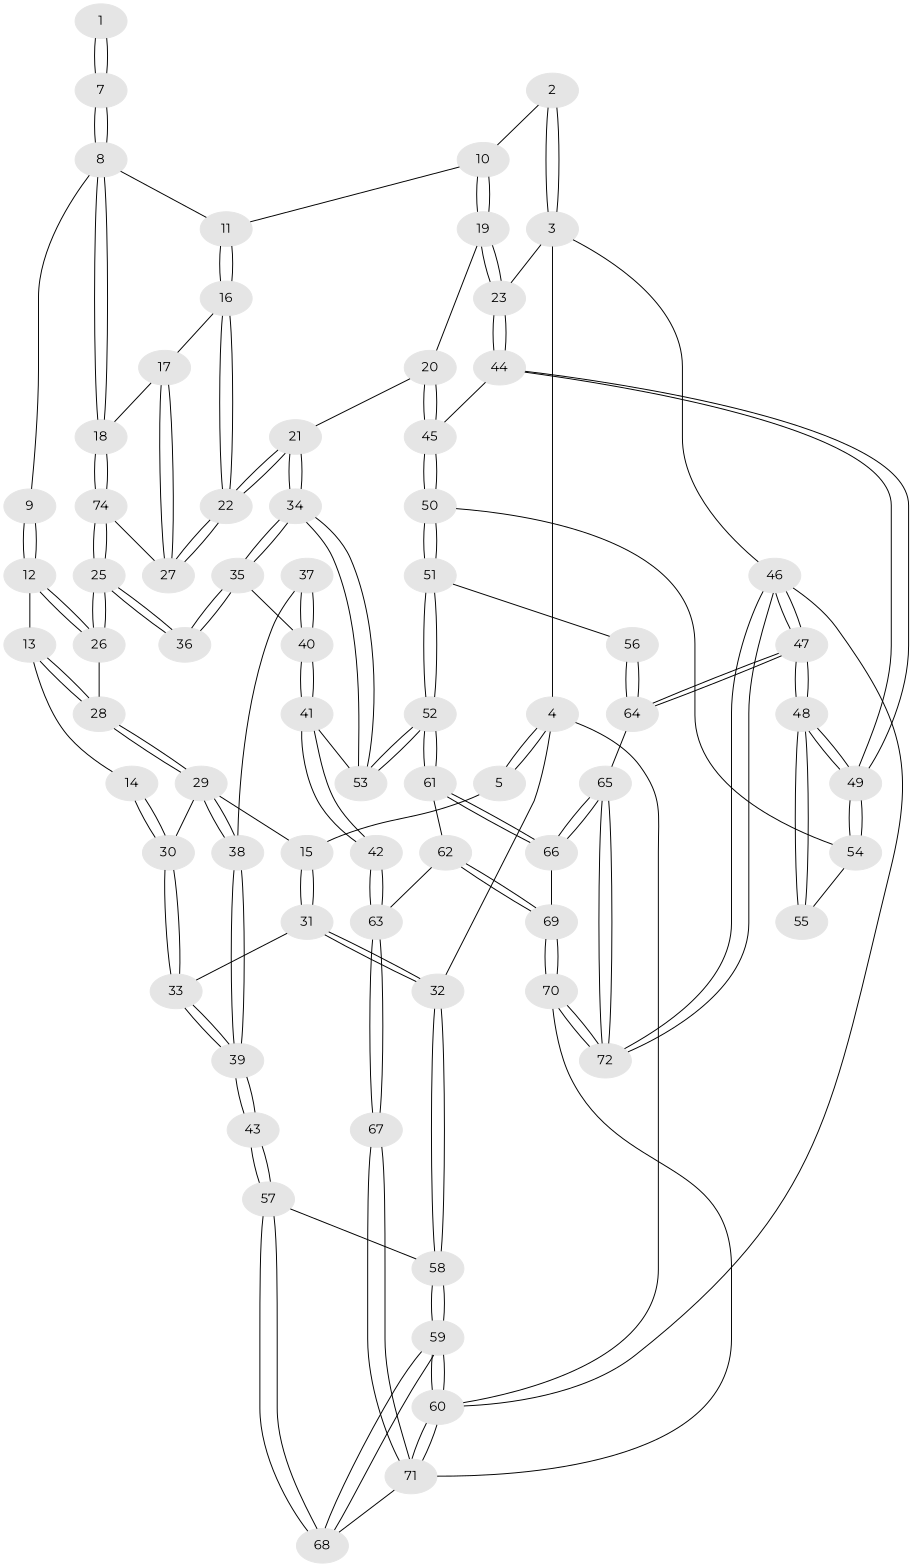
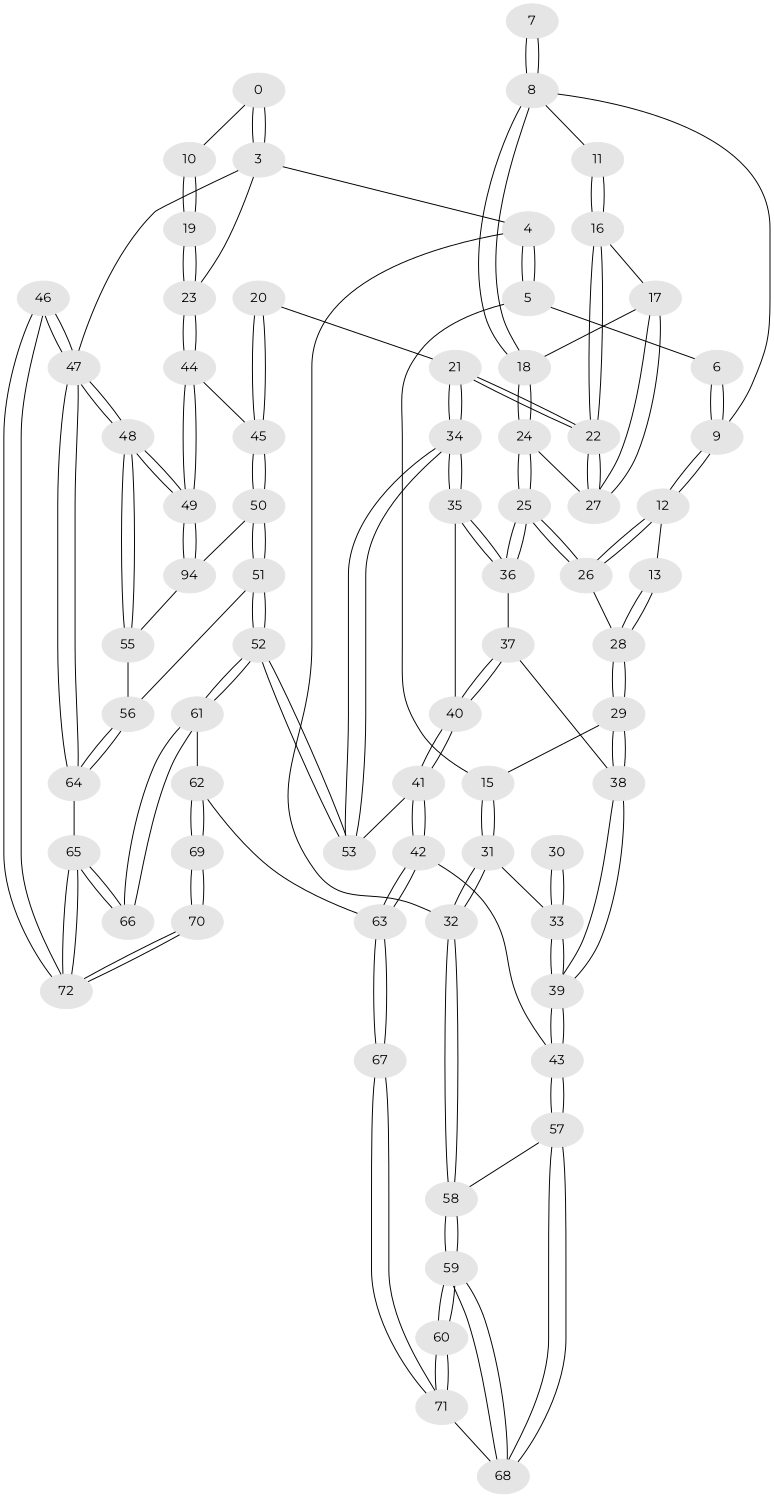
node "1": removed
node "2": label "2" -> "0"
edge "10" -- "11": removed
edge "19" -- "20": removed
node "6": added
edge "3" -- "46": now "3" -- "47"
node "74": label "74" -> "24"
edge "36" -- "37": added
edge "55" -- "56": added
node "14": removed
edge "29" -- "30": removed
node "54": label "54" -> "94"
edge "66" -- "69": removed
edge "42" -- "43": added
edge "46" -- "60": removed
edge "4" -- "60": removed
edge "70" -- "71": removed
